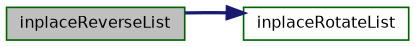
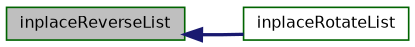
edge "inplaceReverseList" -> "inplaceRotateList": reversed
